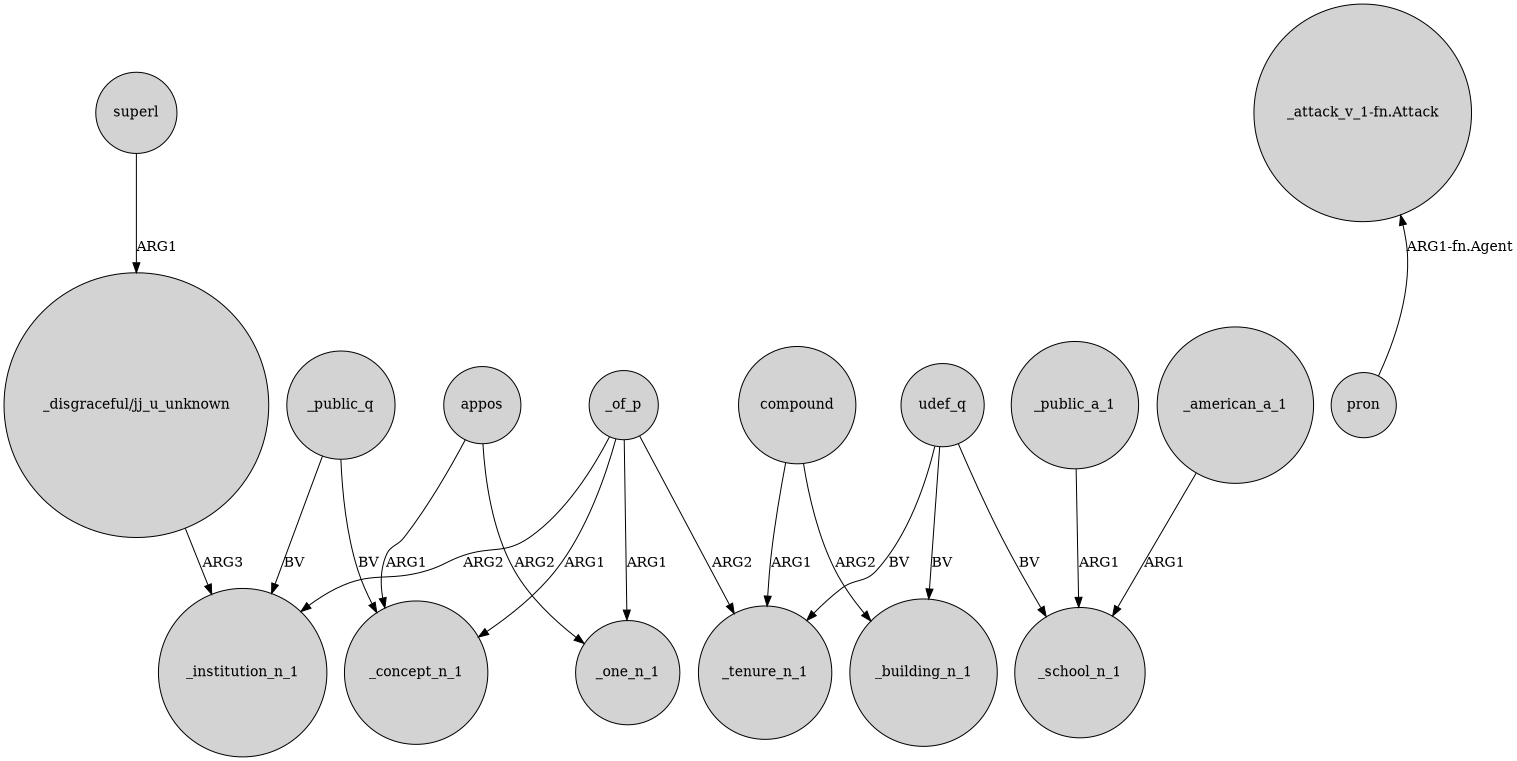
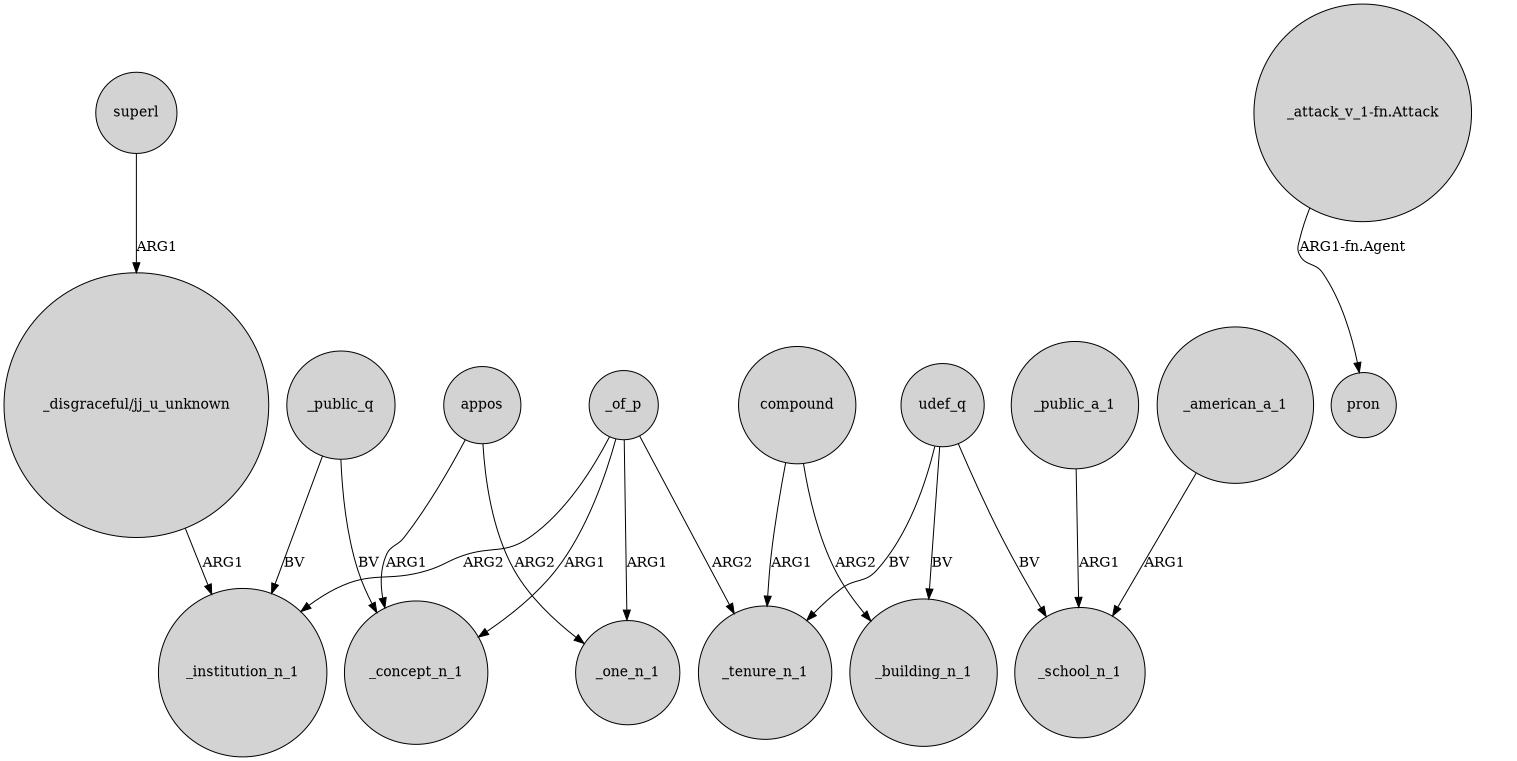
edge "pron" -> "_attack_v_1-fn.Attack": reversed
edge "_disgraceful/jj_u_unknown" -> "_institution_n_1": label "ARG3" -> "ARG1"
